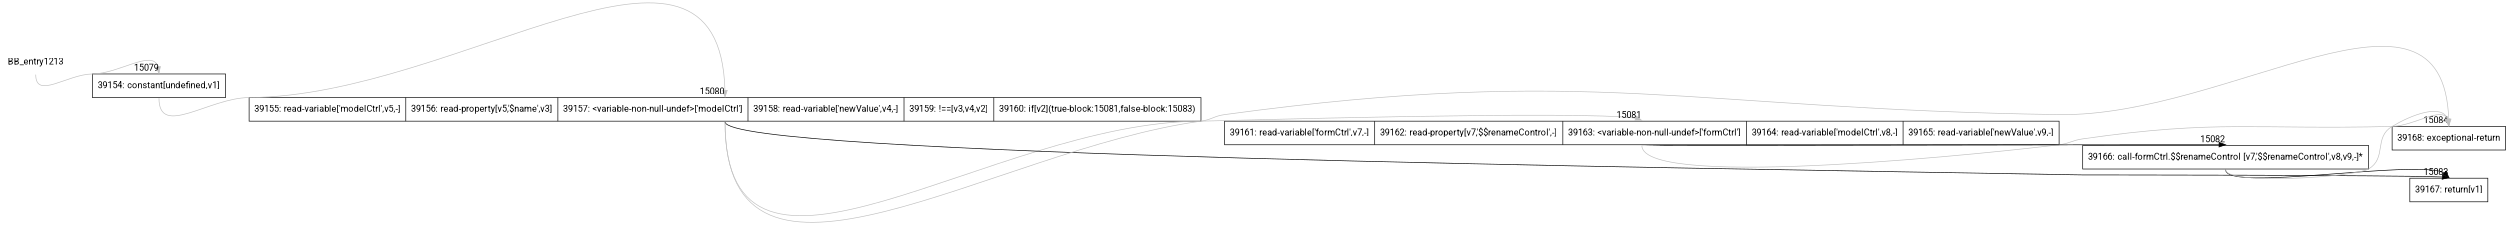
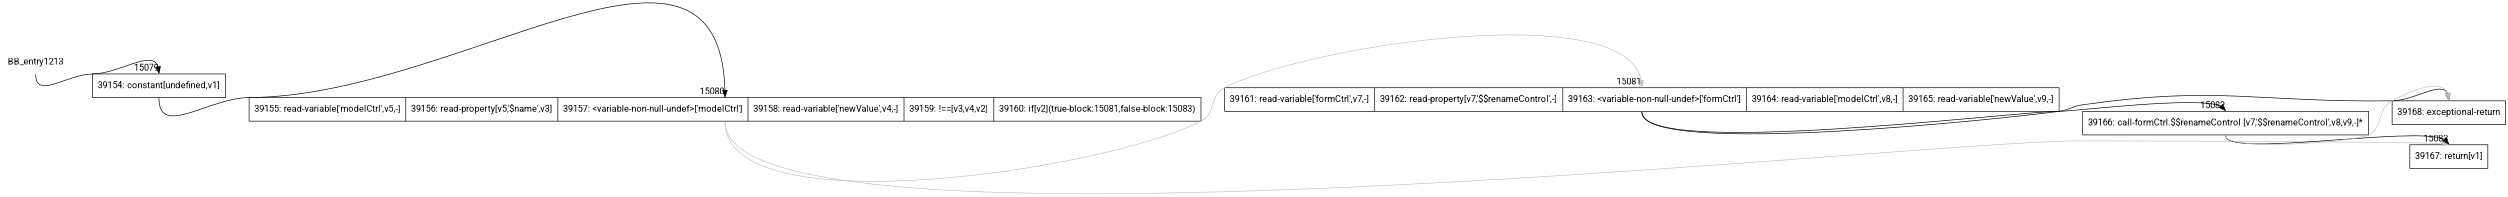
edge "39154: constant[undefined,v1]" -> "39155: read-variable['modelCtrl',v5,-]": color gray -> black
edge "BB_entry1213" -> "39154: constant[undefined,v1]": color gray -> black
edge "39155: read-variable['modelCtrl',v5,-]" -> "39168: exceptional-return": removed
edge "39161: read-variable['formCtrl',v7,-]" -> "39168: exceptional-return": color gray -> black
edge "39155: read-variable['modelCtrl',v5,-]" -> "39167: return[v1]": color black -> gray
